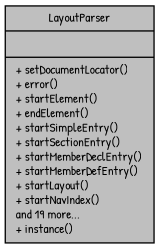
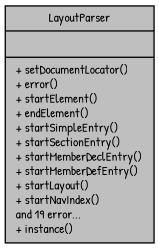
node "LayoutParser": text "and 19 more..." -> "and 19 error..."
